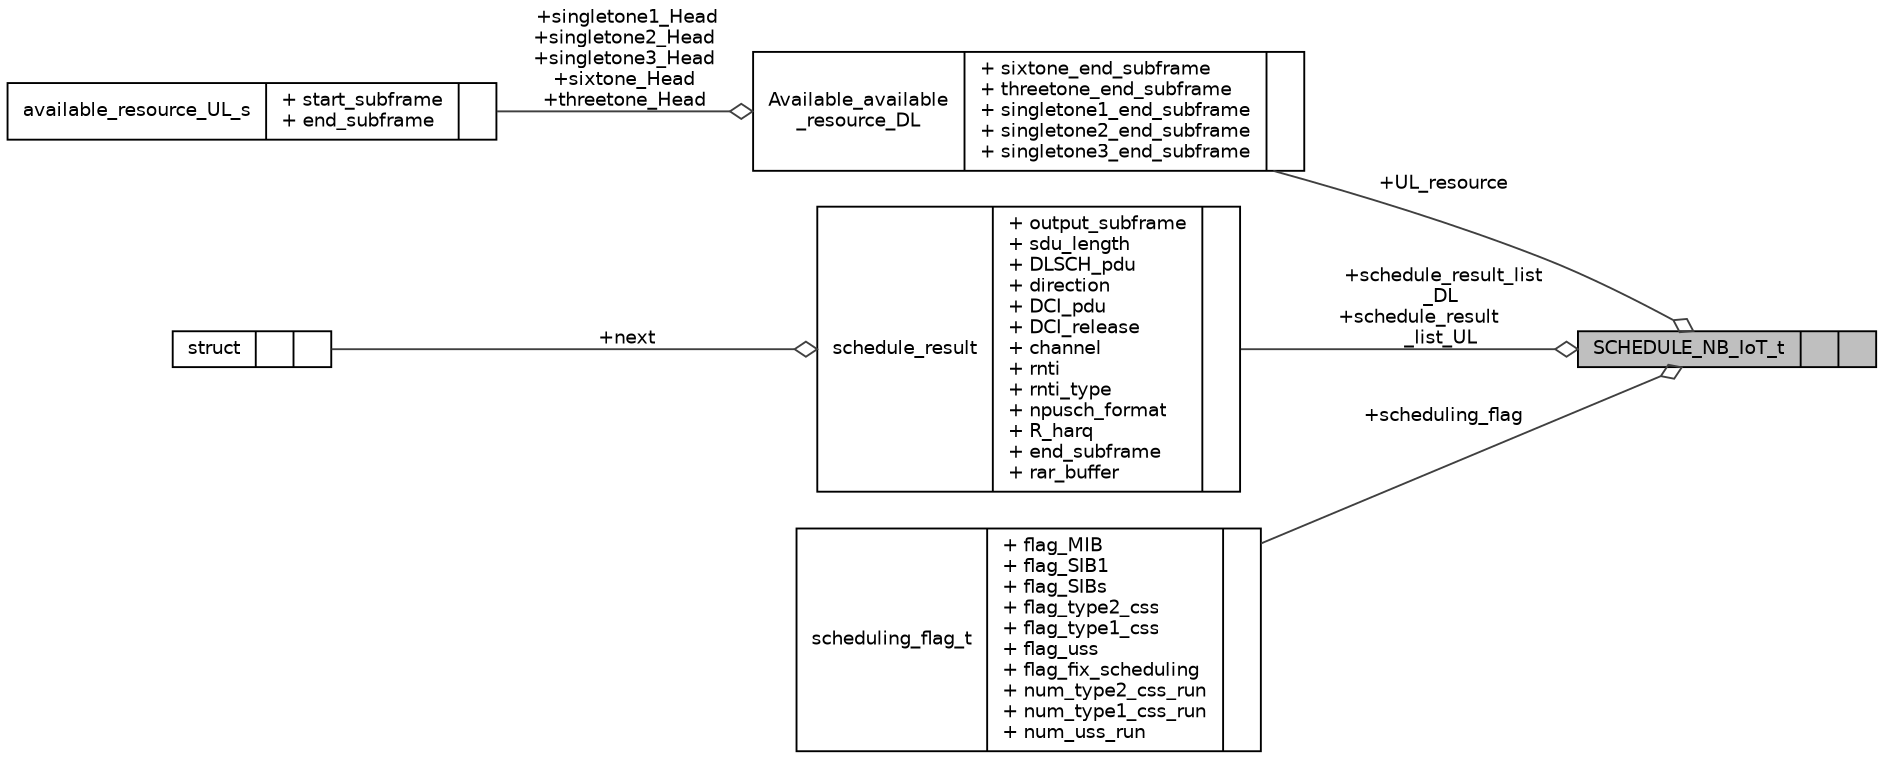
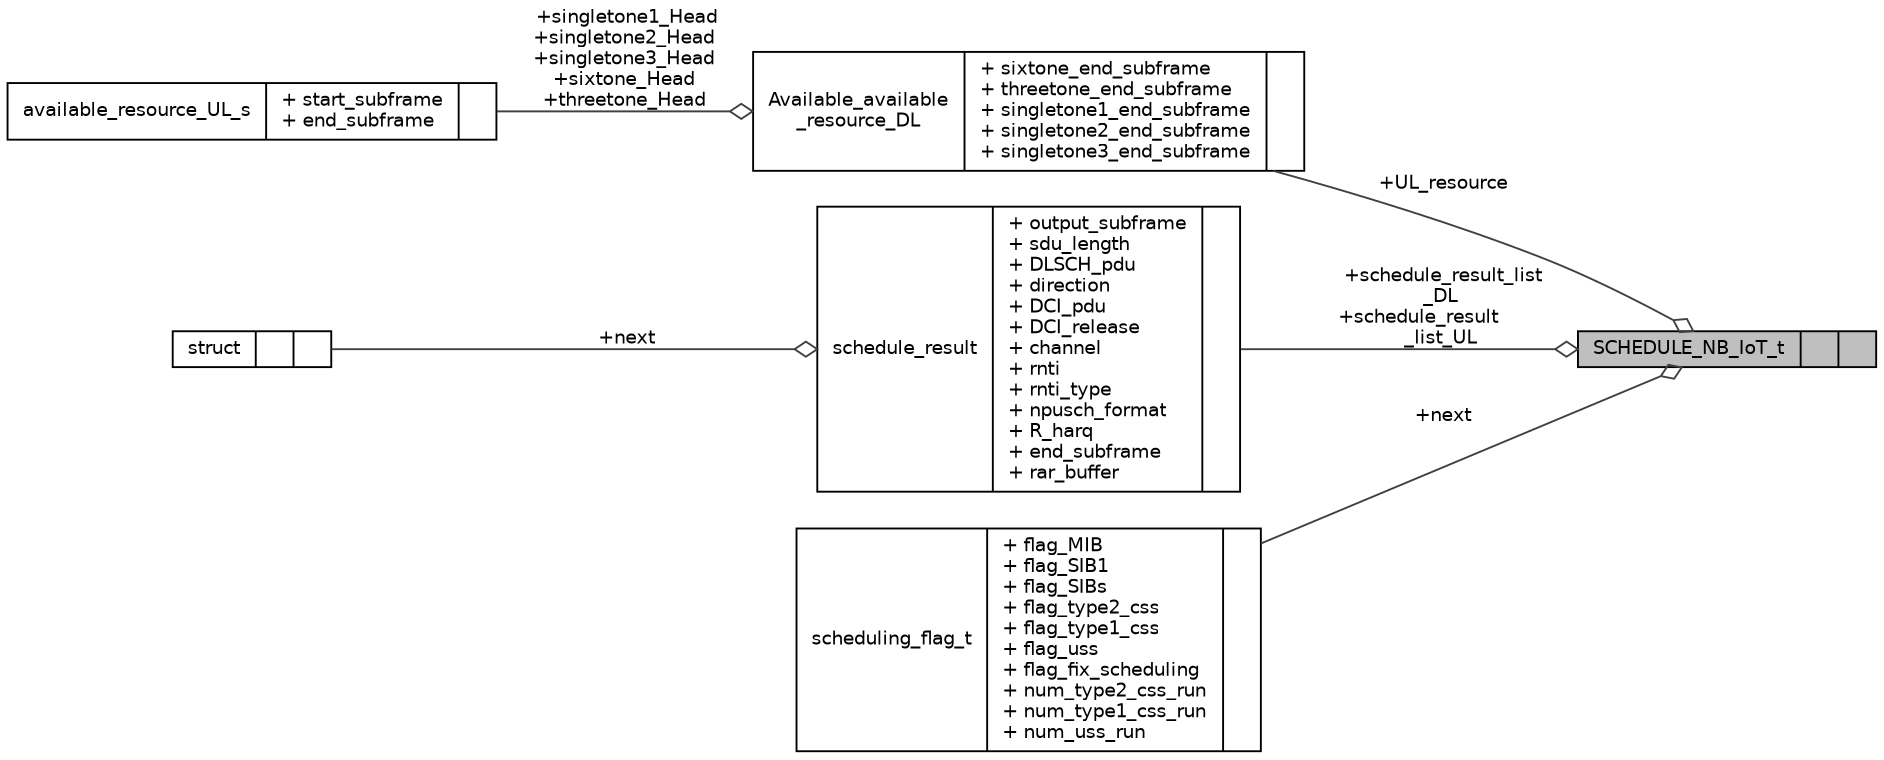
edge "scheduling_flag_t" -> "SCHEDULE_NB_IoT_t": label " +scheduling_flag" -> " +next"
